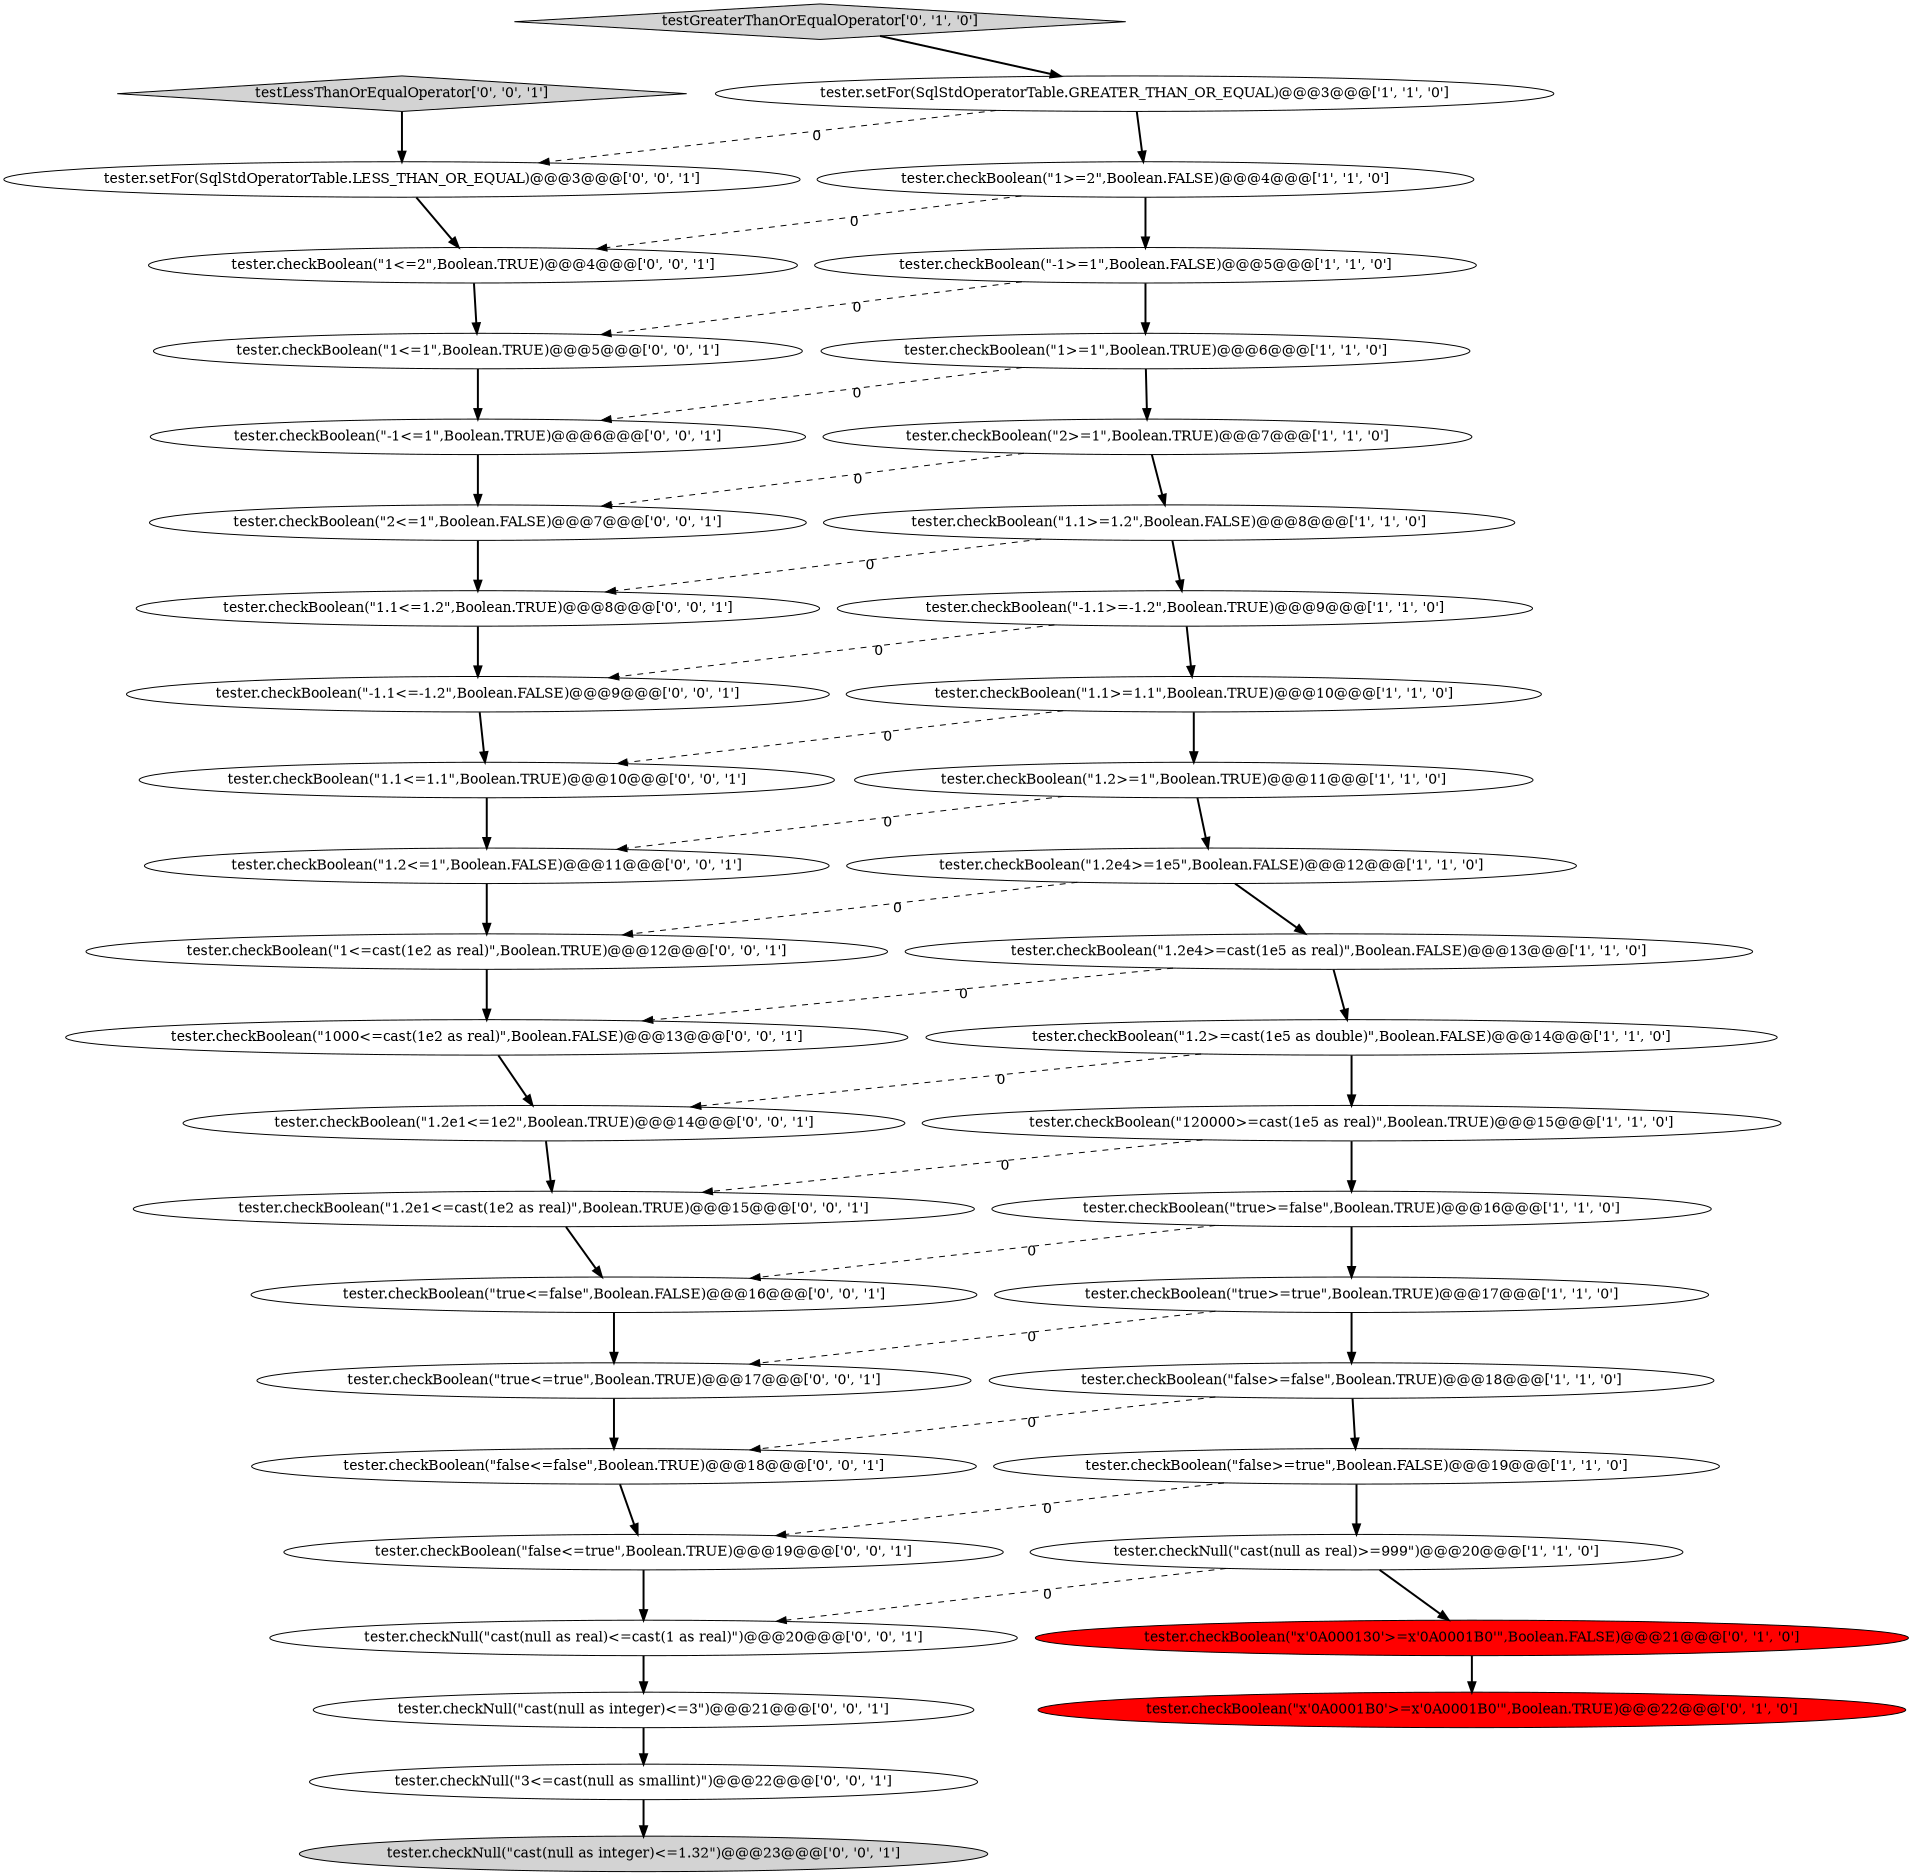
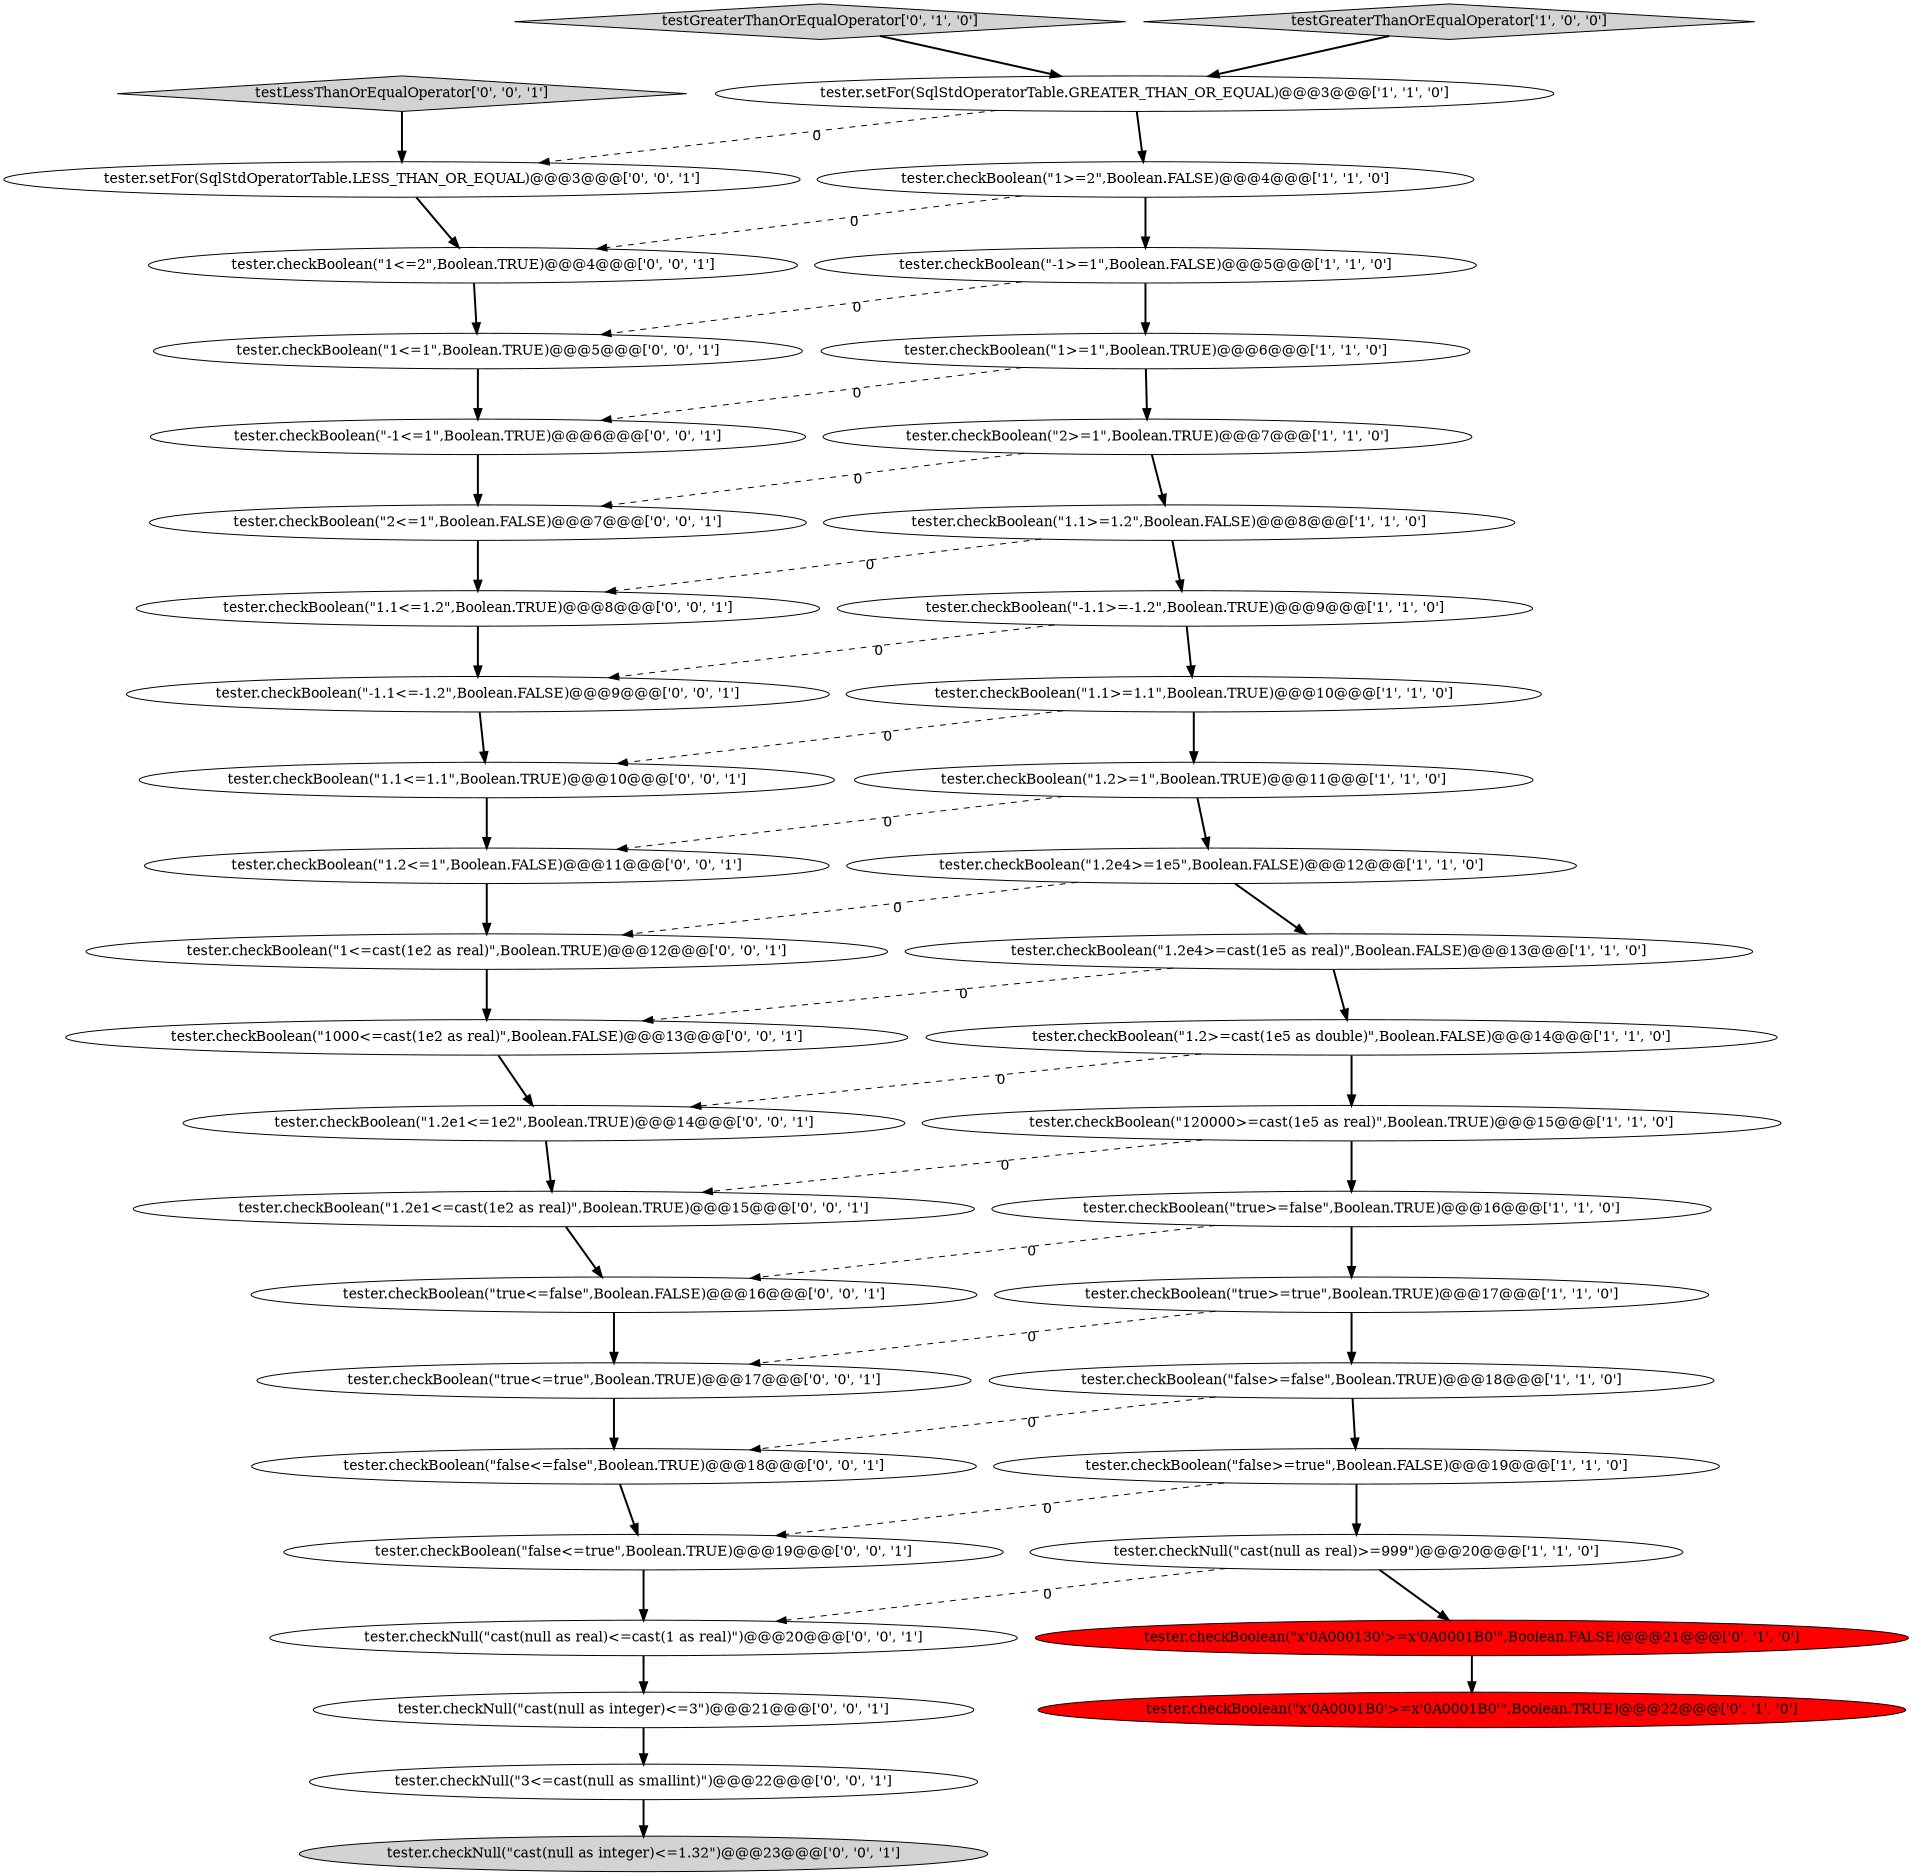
node "testGreaterThanOrEqualOperator['1', '0', '0']": added
